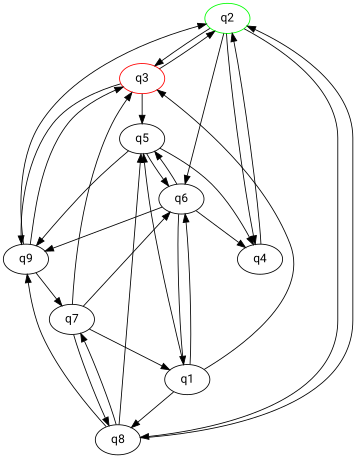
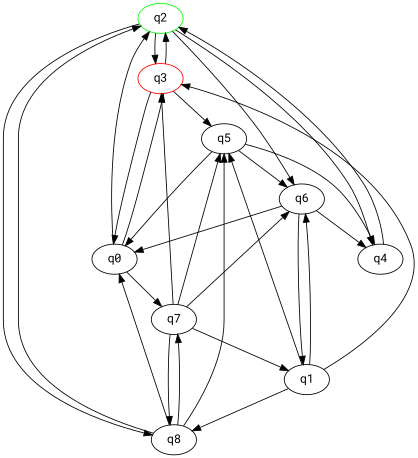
edge "q6" -> "q5": now "q7" -> "q5"
node "q9": label "q9" -> "q0"
